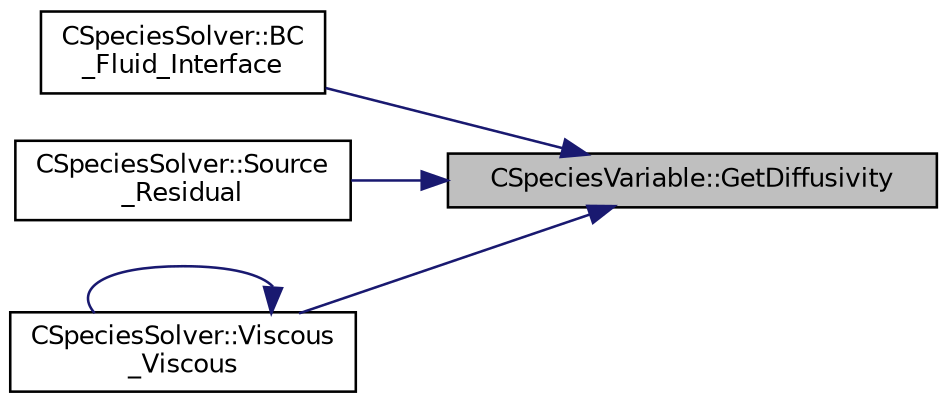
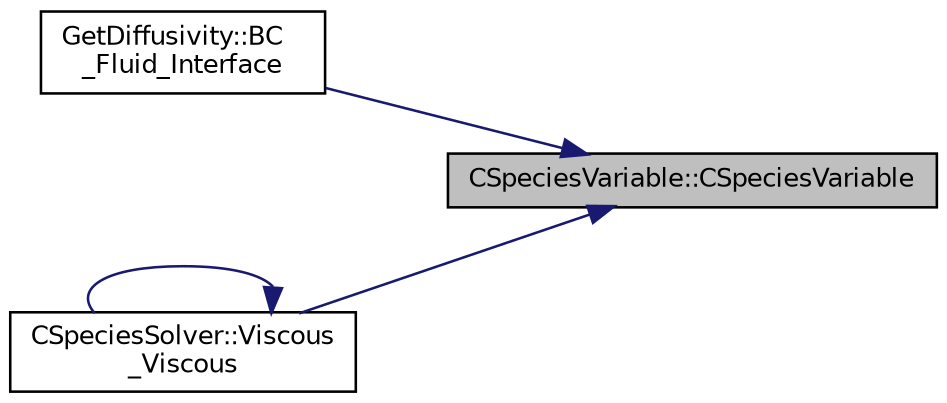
node "CSpeciesSolver::BC _Fluid_Interface": label "CSpeciesSolver::BC _Fluid_Interface" -> "GetDiffusivity::BC _Fluid_Interface"
node "CSpeciesSolver::Source _Residual": removed
node "CSpeciesVariable::GetDiffusivity": label "CSpeciesVariable::GetDiffusivity" -> "CSpeciesVariable::CSpeciesVariable"
